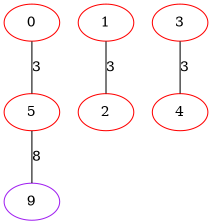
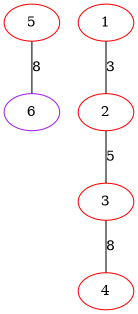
node "0": removed
edge "3" -- "4": label "3" -> "8"
edge "2" -- "3": added, label "5"
node "9": label "9" -> "6"
